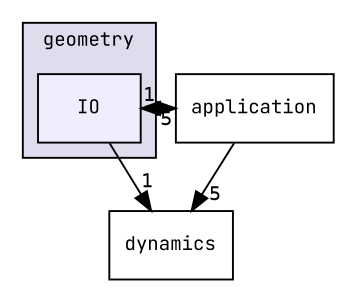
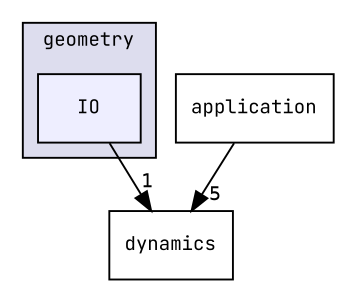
edge "IO" -> "application": removed
edge "application" -> "IO": removed
